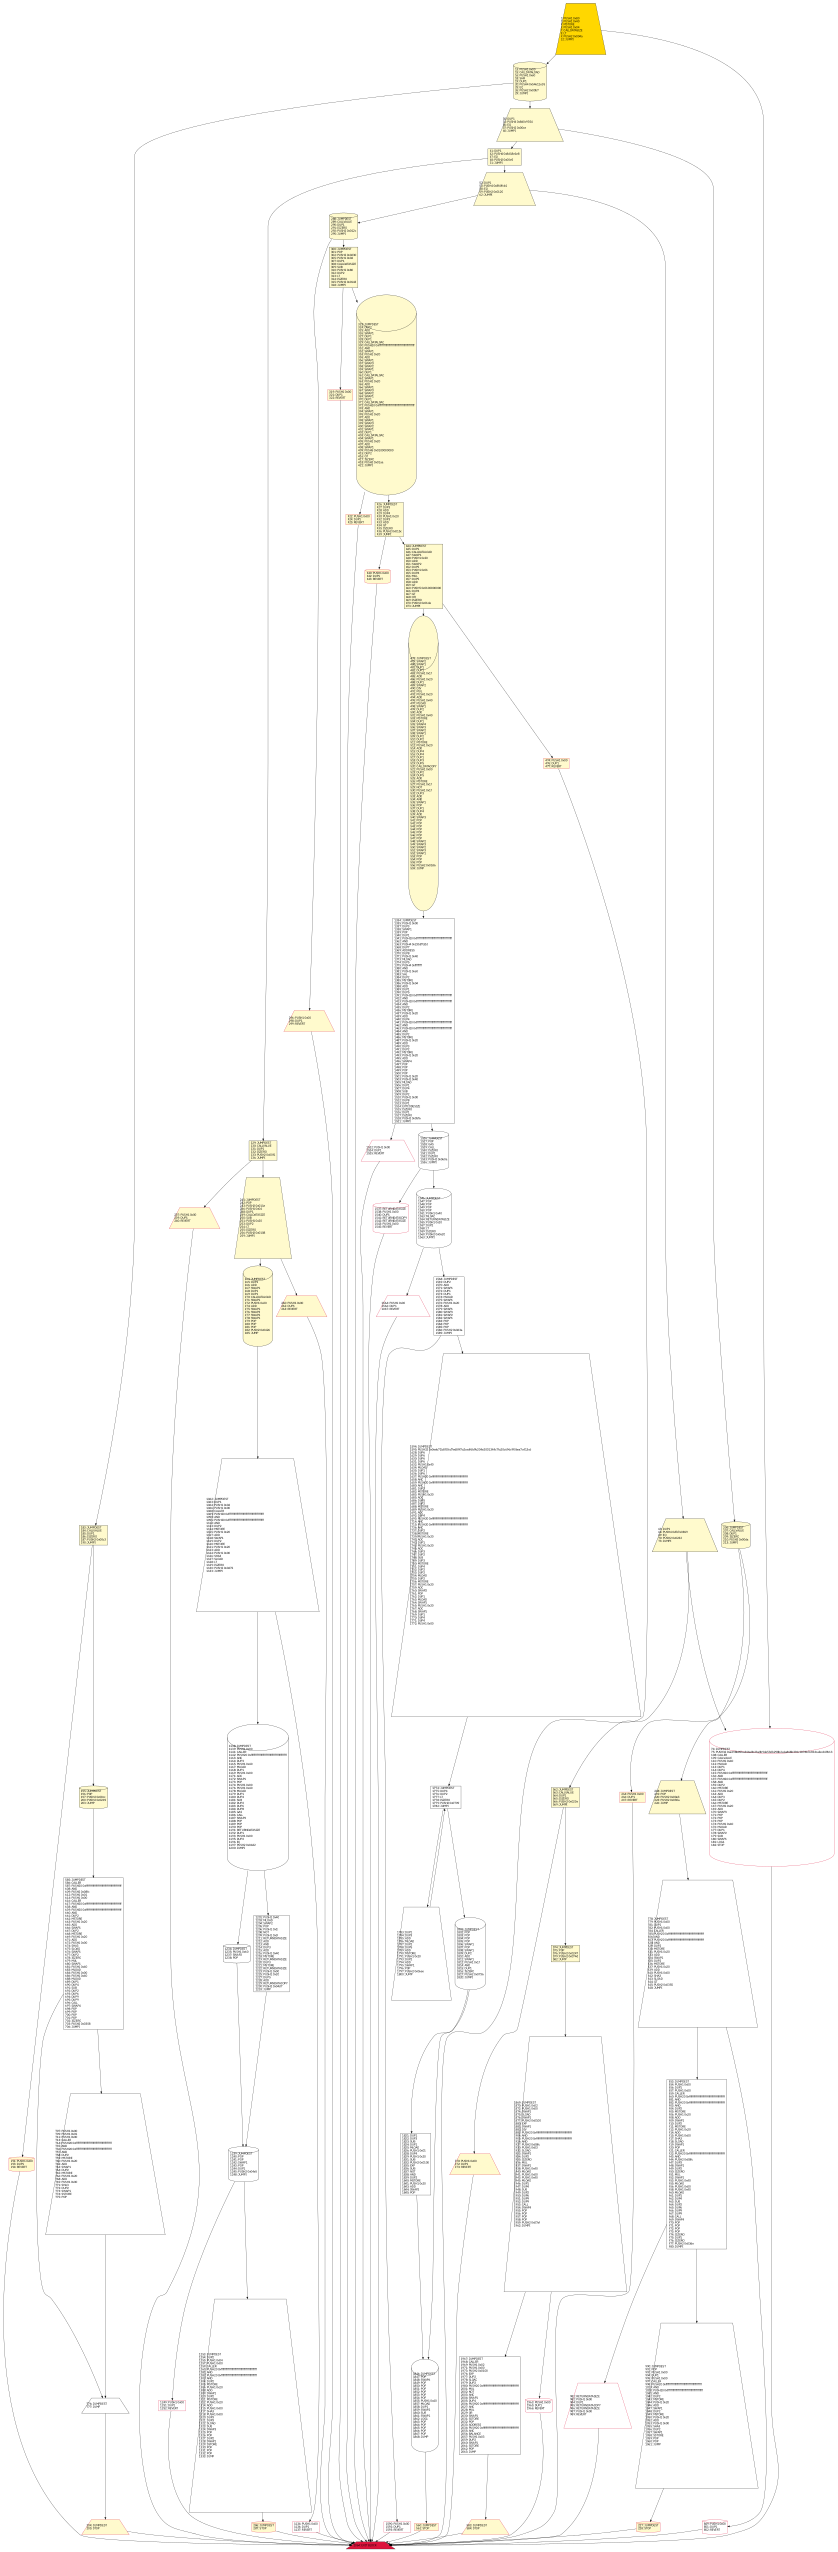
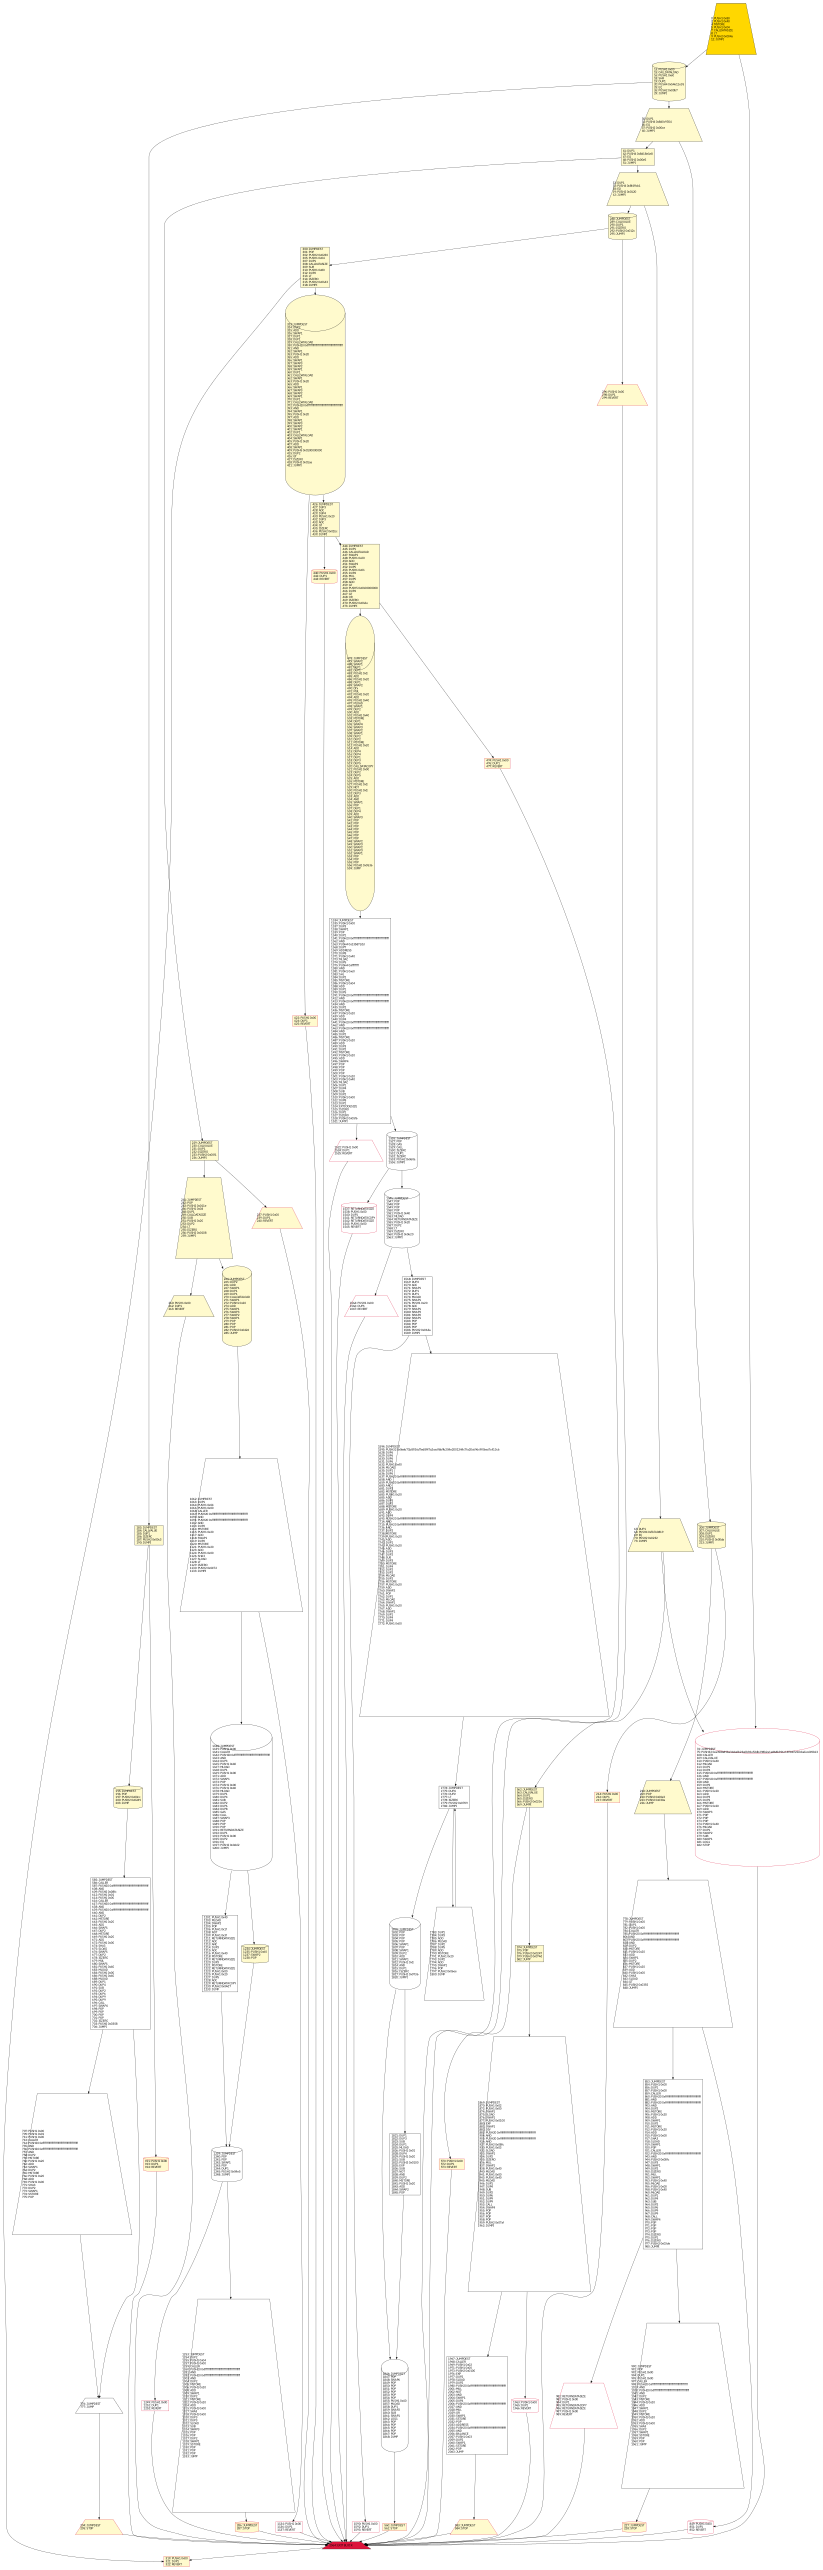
node "260: PUSH1 0x00 262: DUP1 263: REVERT": color crimson -> black
edge "319: PUSH1 0x00 321: DUP1 322: REVERT" -> "2064: EXIT BLOCK": reversed
node "1234: JUMPDEST 1235: PUSH1 0x60 1237: SWAP2 1238: POP": fillcolor white -> lemonchiffon
node "570: PUSH1 0x00 572: DUP1 573: REVERT": shape trapezium -> box
